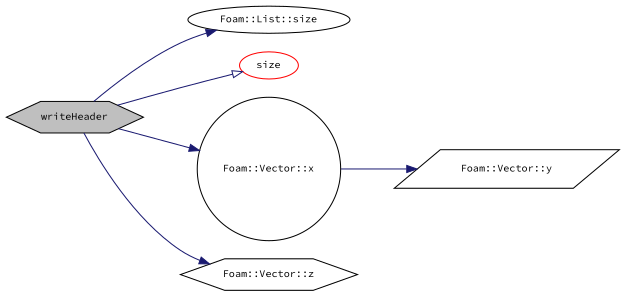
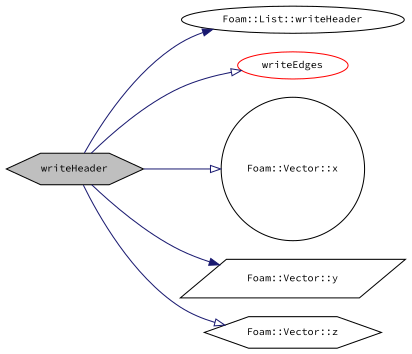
node "Foam::List::size": label "Foam::List::size" -> "Foam::List::writeHeader"
node "size": label "size" -> "writeEdges"
edge "writeHeader" -> "Foam::Vector::x": arrowhead normal -> onormal
edge "Foam::Vector::x" -> "Foam::Vector::y": now "writeHeader" -> "Foam::Vector::y"
edge "writeHeader" -> "Foam::Vector::z": arrowhead normal -> onormal
